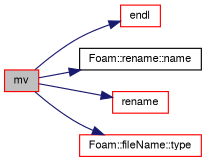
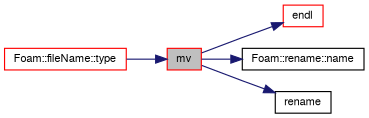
node "rename": color red -> black
edge "mv" -> "Foam::fileName::type": reversed
